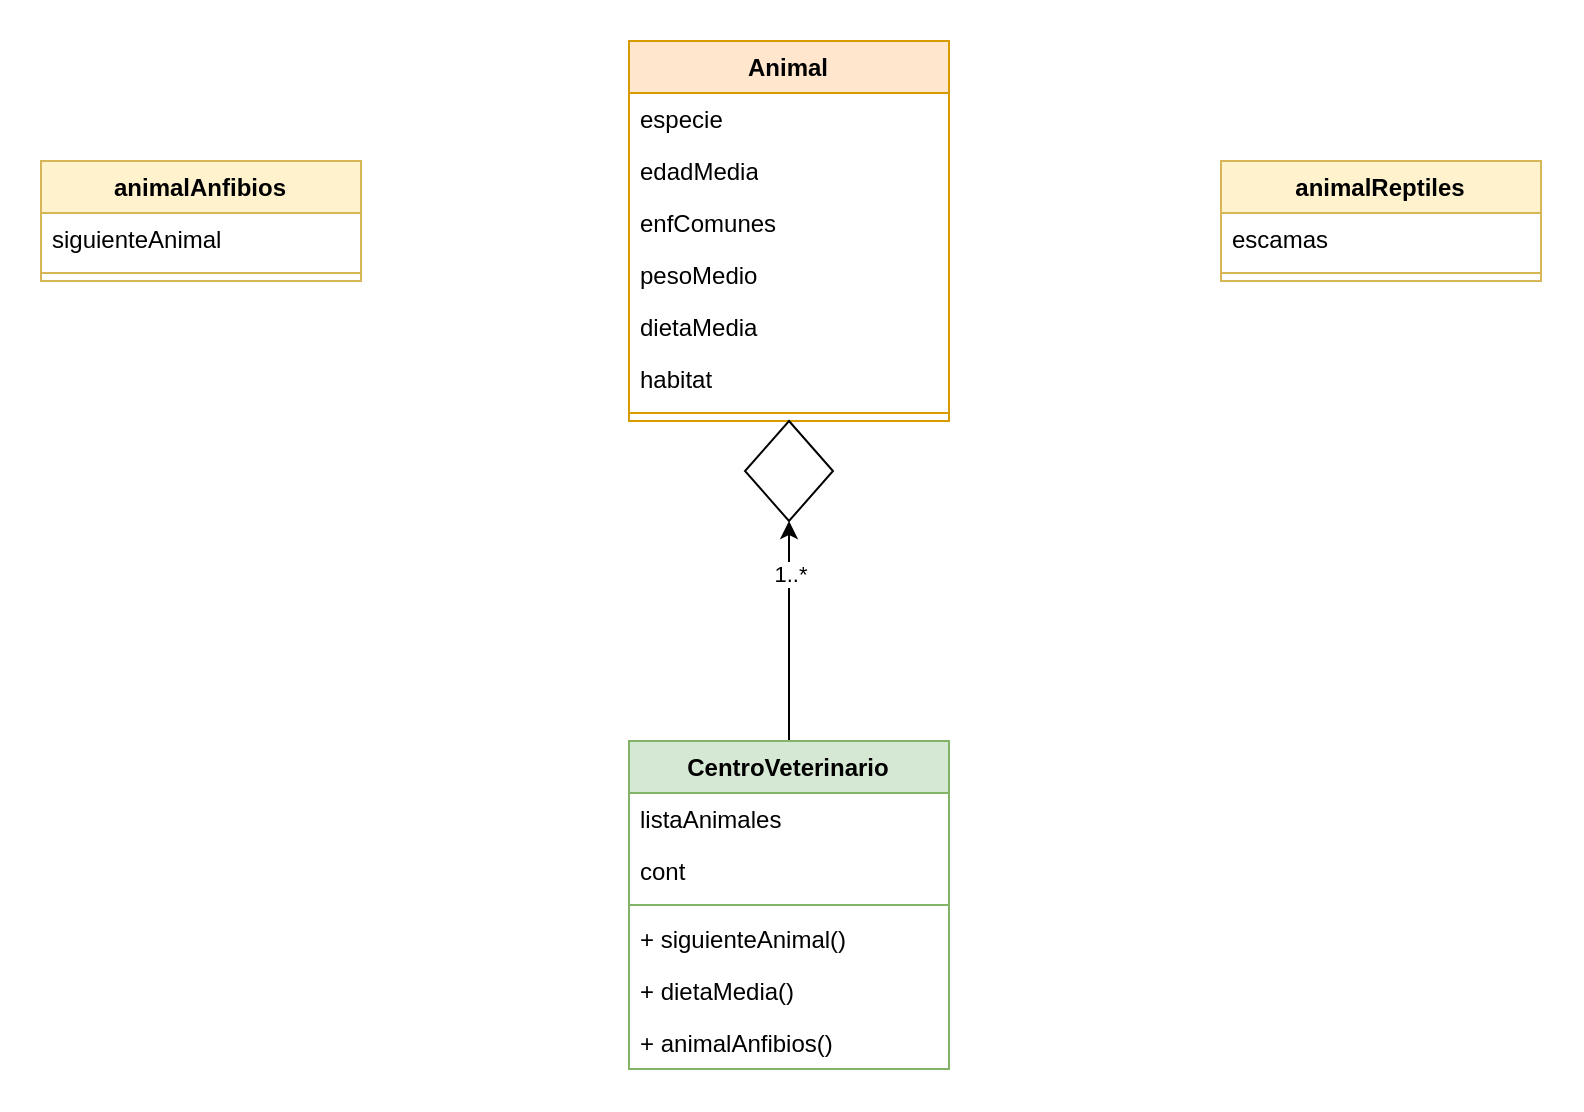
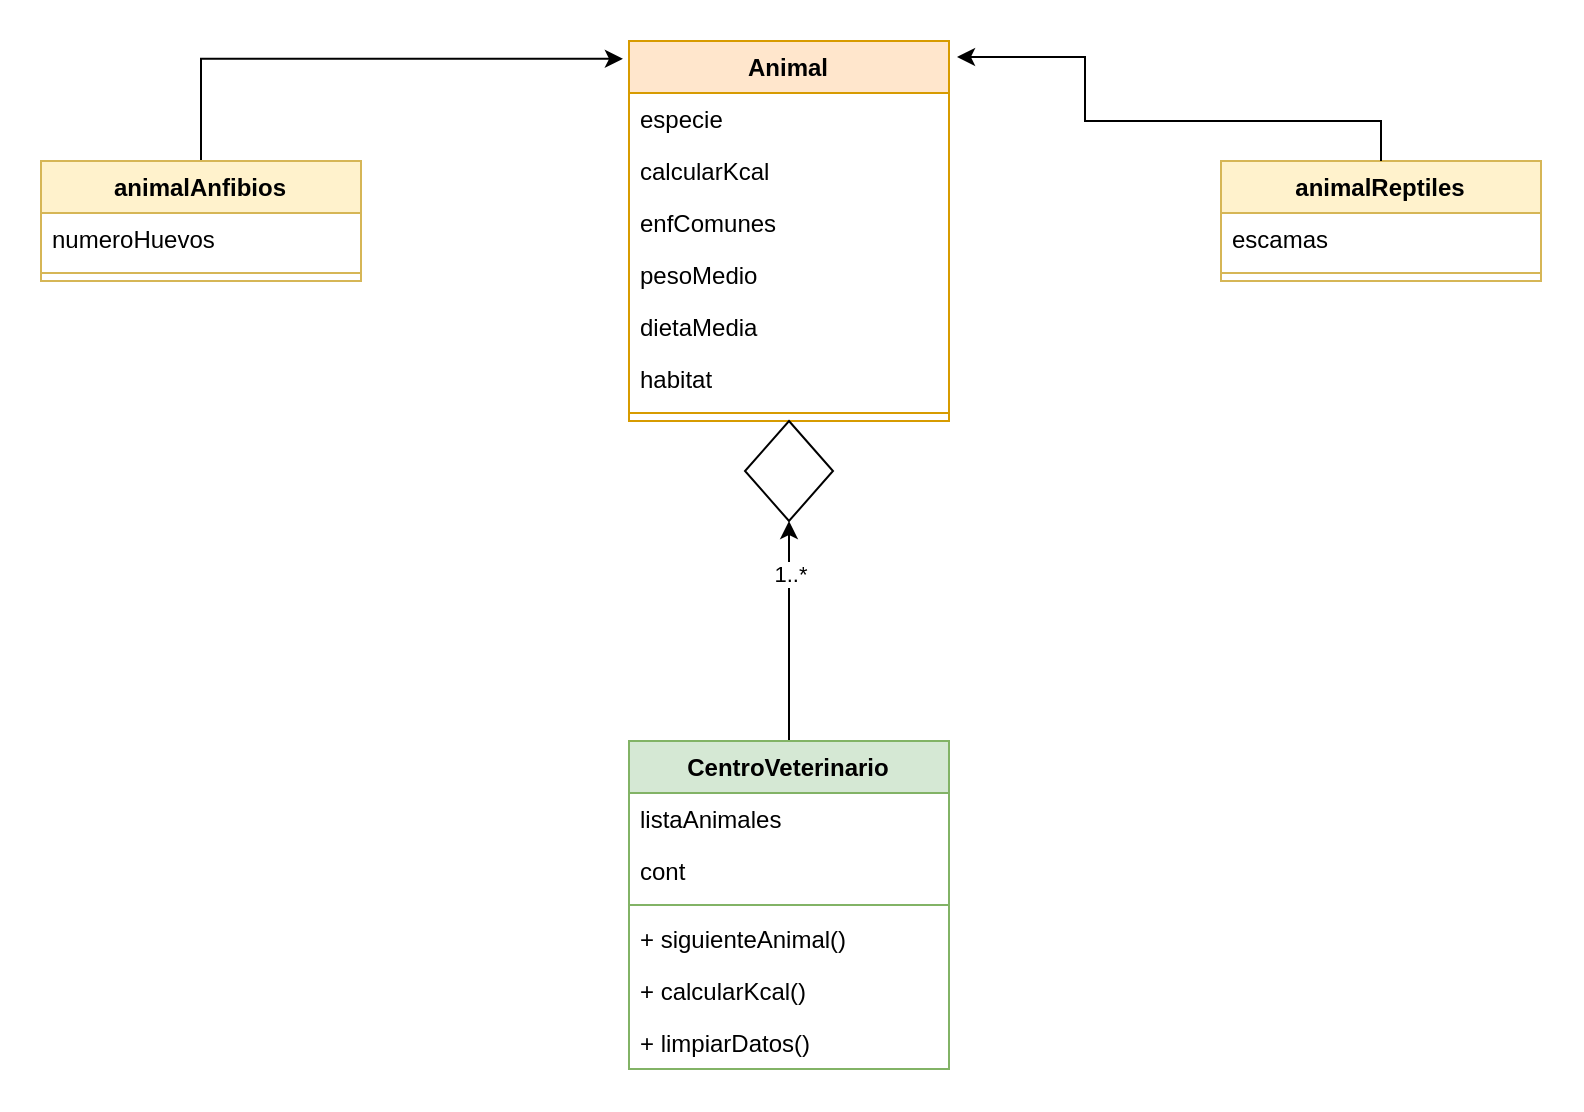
edge "animalAnfibios" -> "Animal": added
edge "animalReptiles" -> "Animal": added
node "edadMedia": label "edadMedia" -> "calcularKcal"
node "siguienteAnimal": label "siguienteAnimal" -> "numeroHuevos"
node "+ dietaMedia()": label "+ dietaMedia()" -> "+ calcularKcal()"
node "+ animalAnfibios()": label "+ animalAnfibios()" -> "+ limpiarDatos()"
